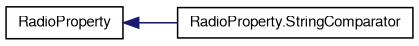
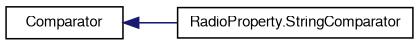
node "RadioProperty": label "RadioProperty" -> "Comparator"
